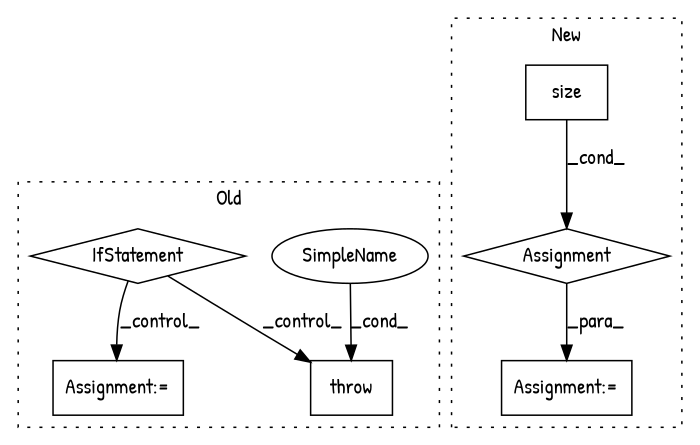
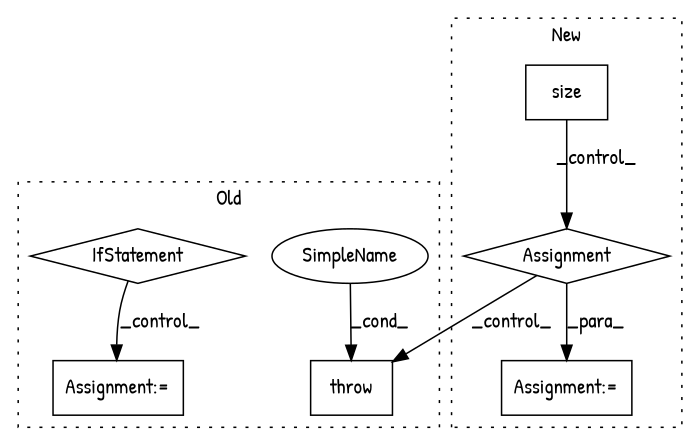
edge "size" -> "Assignment": label "_cond_" -> "_control_"
edge "IfStatement" -> "throw": now "Assignment" -> "throw"
